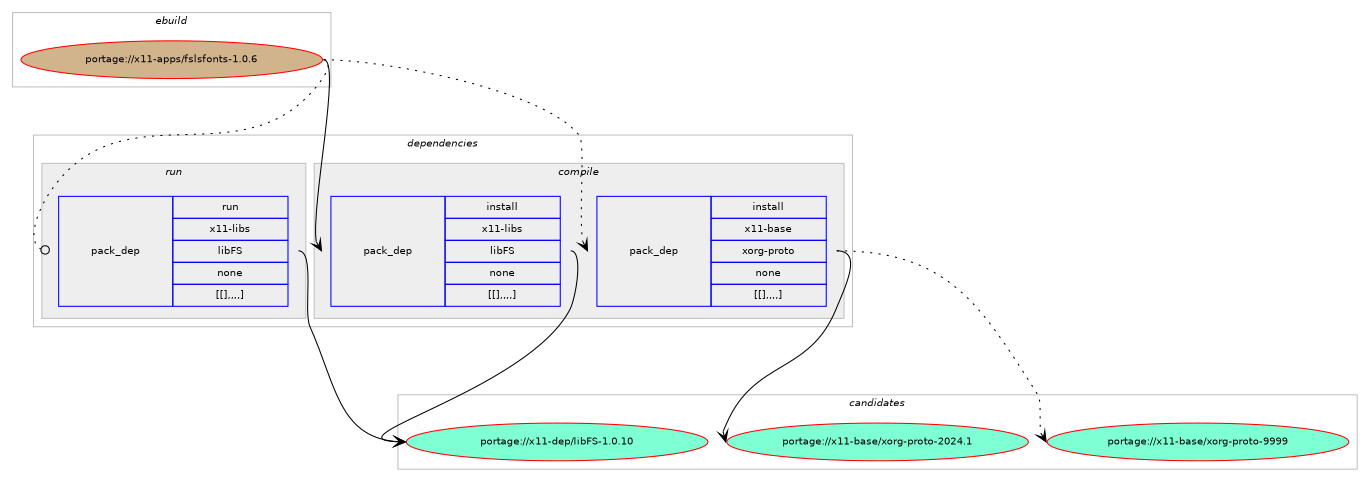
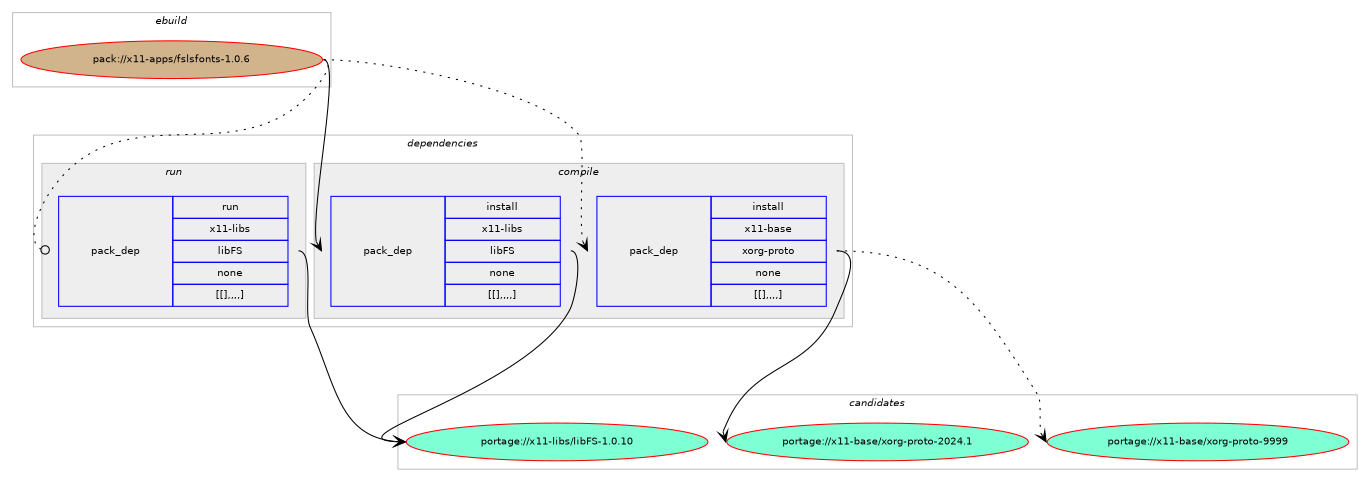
node "portage://x11-apps/fslsfonts-1.0.6": label "portage://x11-apps/fslsfonts-1.0.6" -> "pack://x11-apps/fslsfonts-1.0.6"
node "portage://x11-dep/libFS-1.0.10": label "portage://x11-dep/libFS-1.0.10" -> "portage://x11-libs/libFS-1.0.10"
